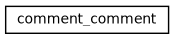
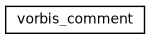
node "comment_comment": label "comment_comment" -> "vorbis_comment"
